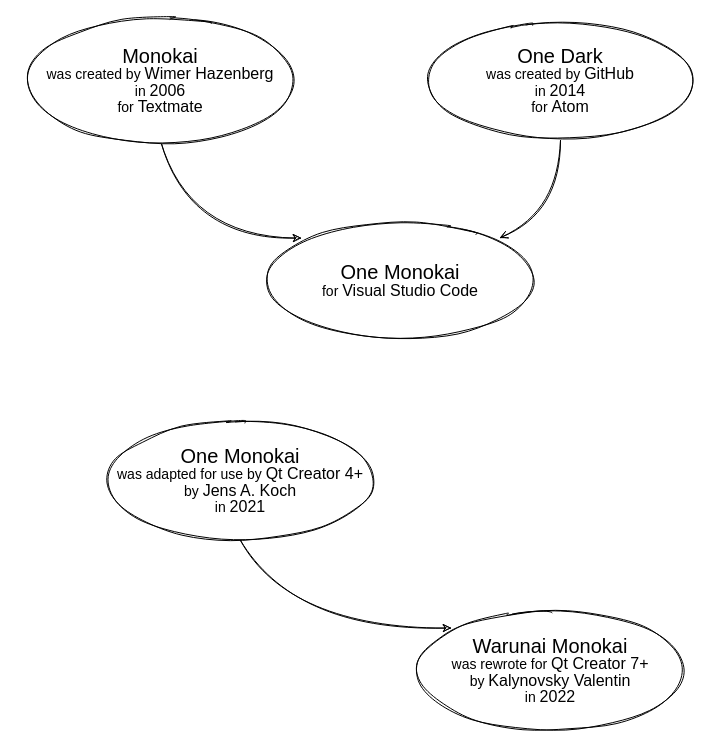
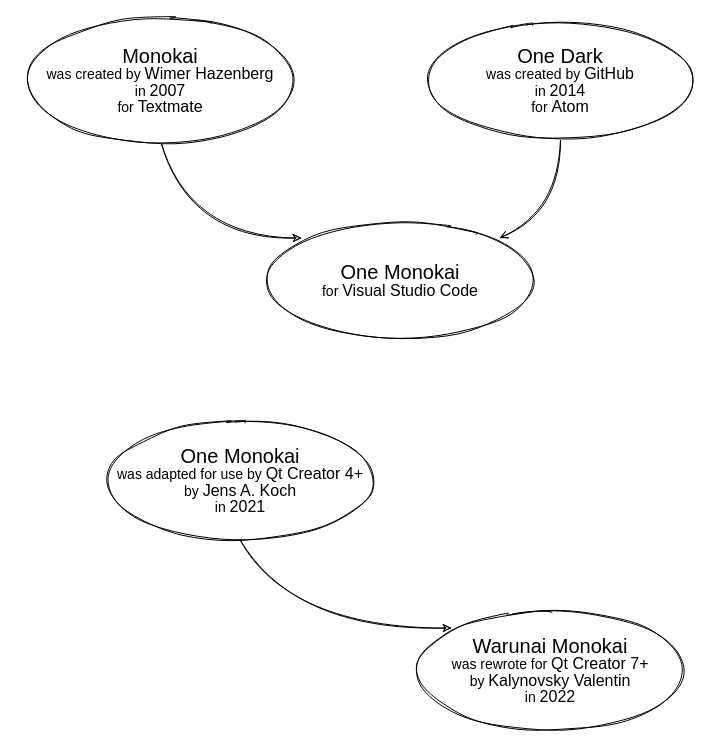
node "Monokai was created by Wimer Hazenberg in 2006 for Textmate": label "Monokai was created by Wimer Hazenberg in 2006 for Textmate" -> "Monokai was created by Wimer Hazenberg in 2007 for Textmate"
